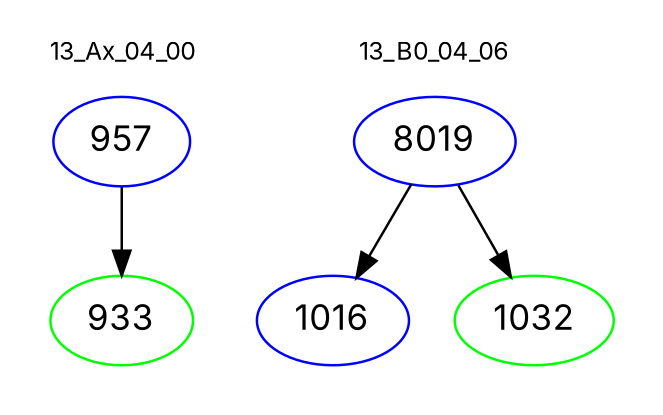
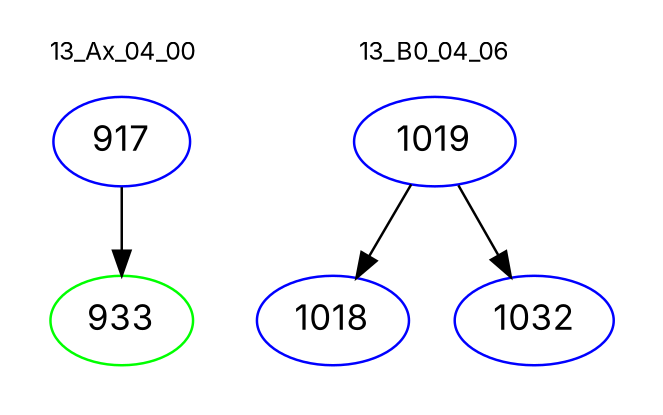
node "957": label "957" -> "917"
node "8019": label "8019" -> "1019"
node "1016": label "1016" -> "1018"
node "1032": color green -> blue
